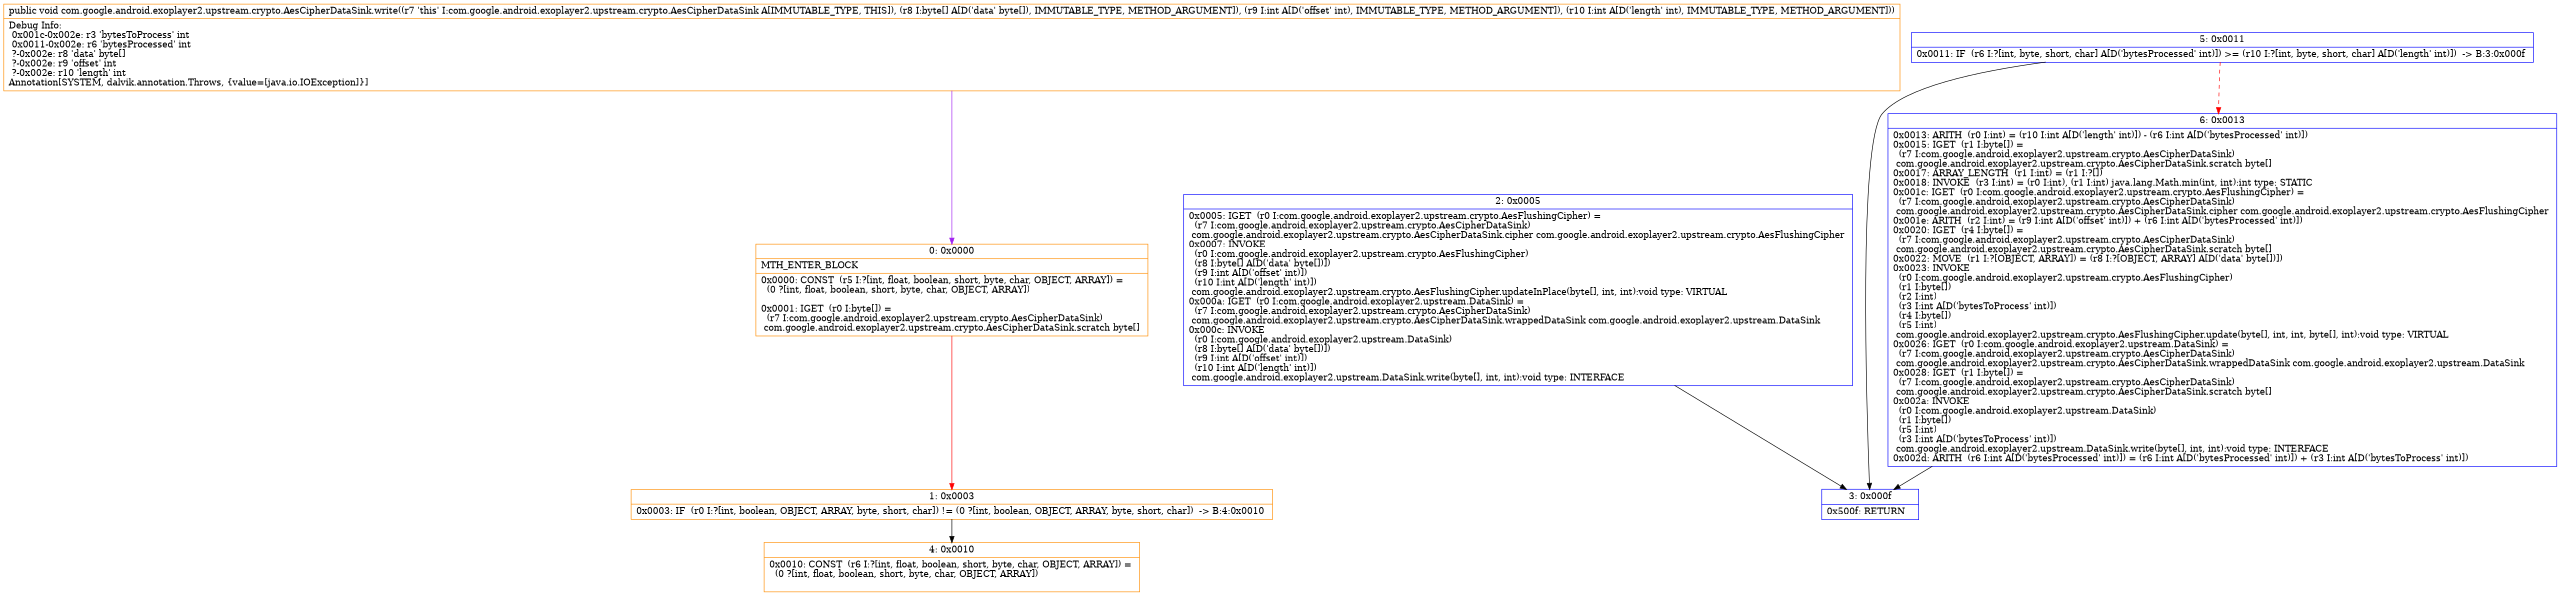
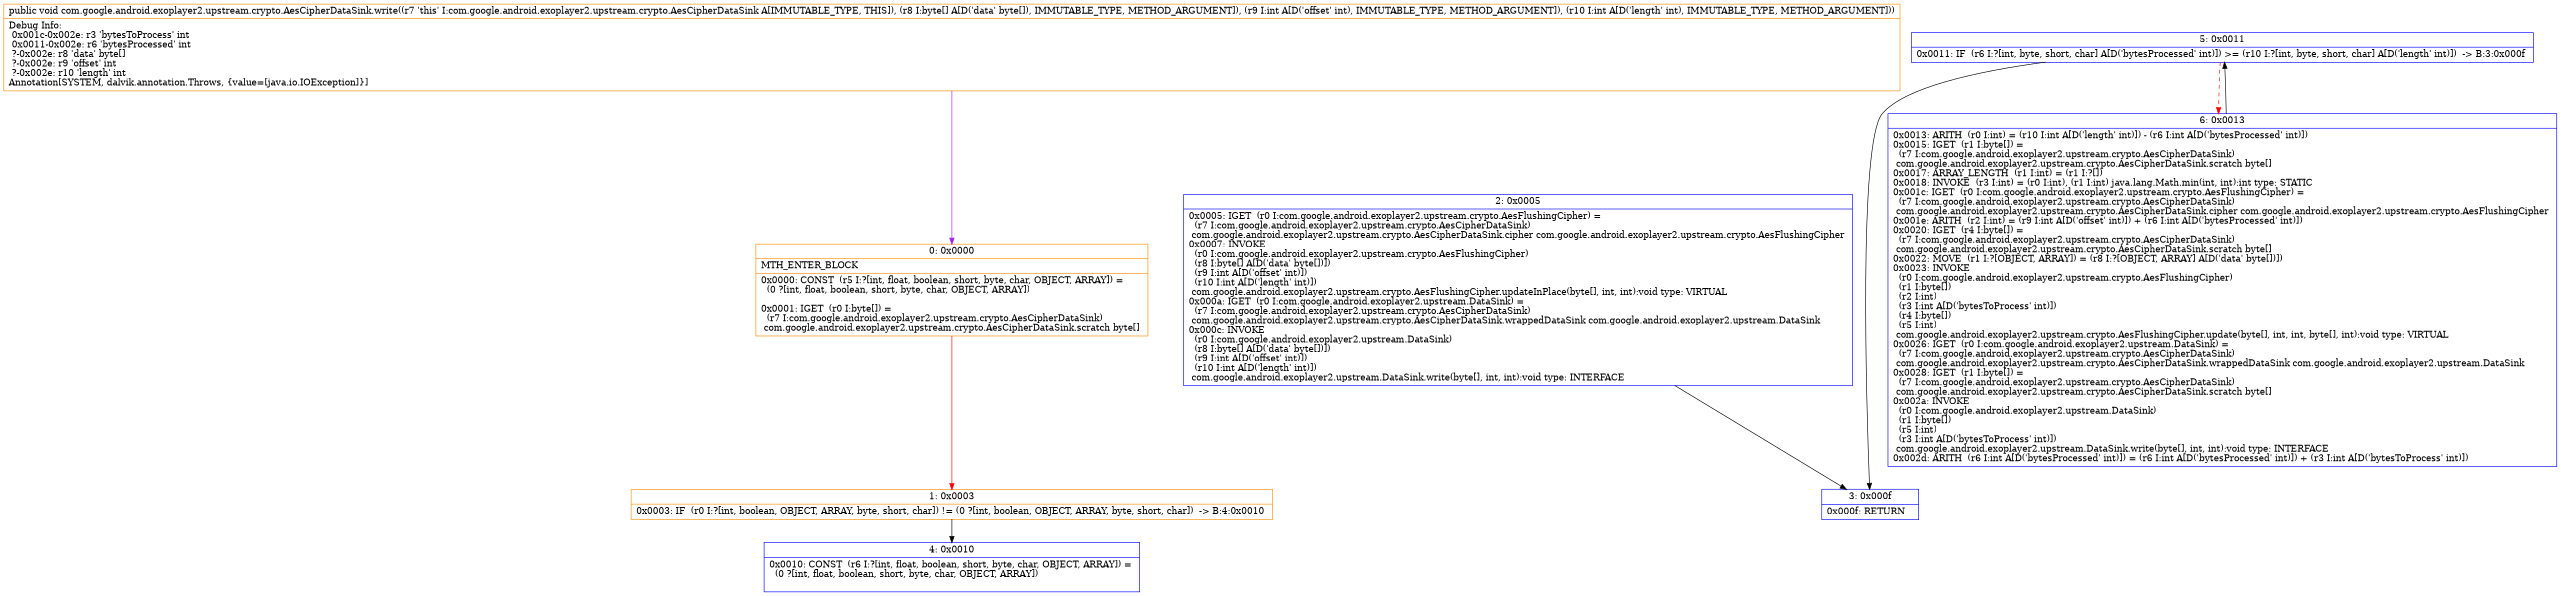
edge "6: 0x0013" -> "3: 0x000f": now "6: 0x0013" -> "5: 0x0011"
node "3: 0x000f": text "0x500f: RETURN" -> "0x000f: RETURN"
node "4: 0x0010": color darkorange -> blue
